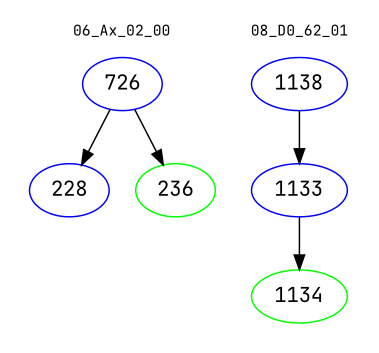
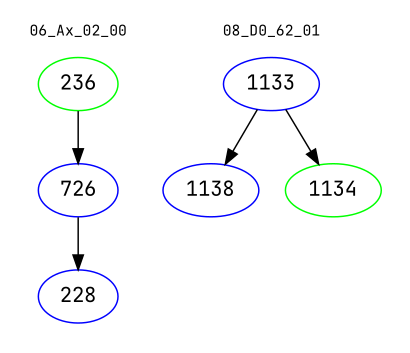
edge "1138" -> "1133": reversed
edge "726" -> "236": reversed
